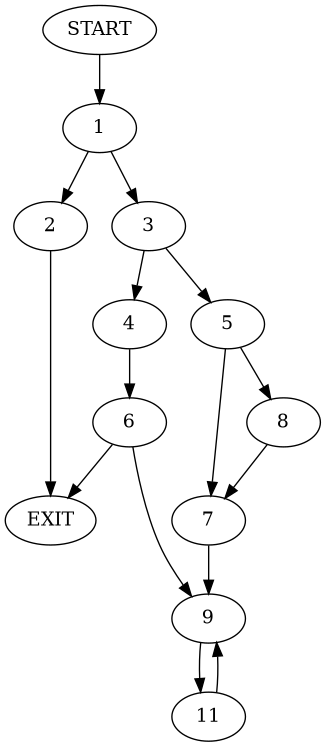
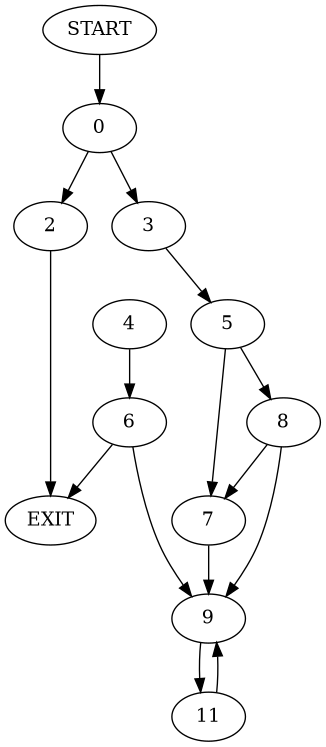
node "1": label "1" -> "0"
edge "3" -> "4": removed
edge "8" -> "9": added
